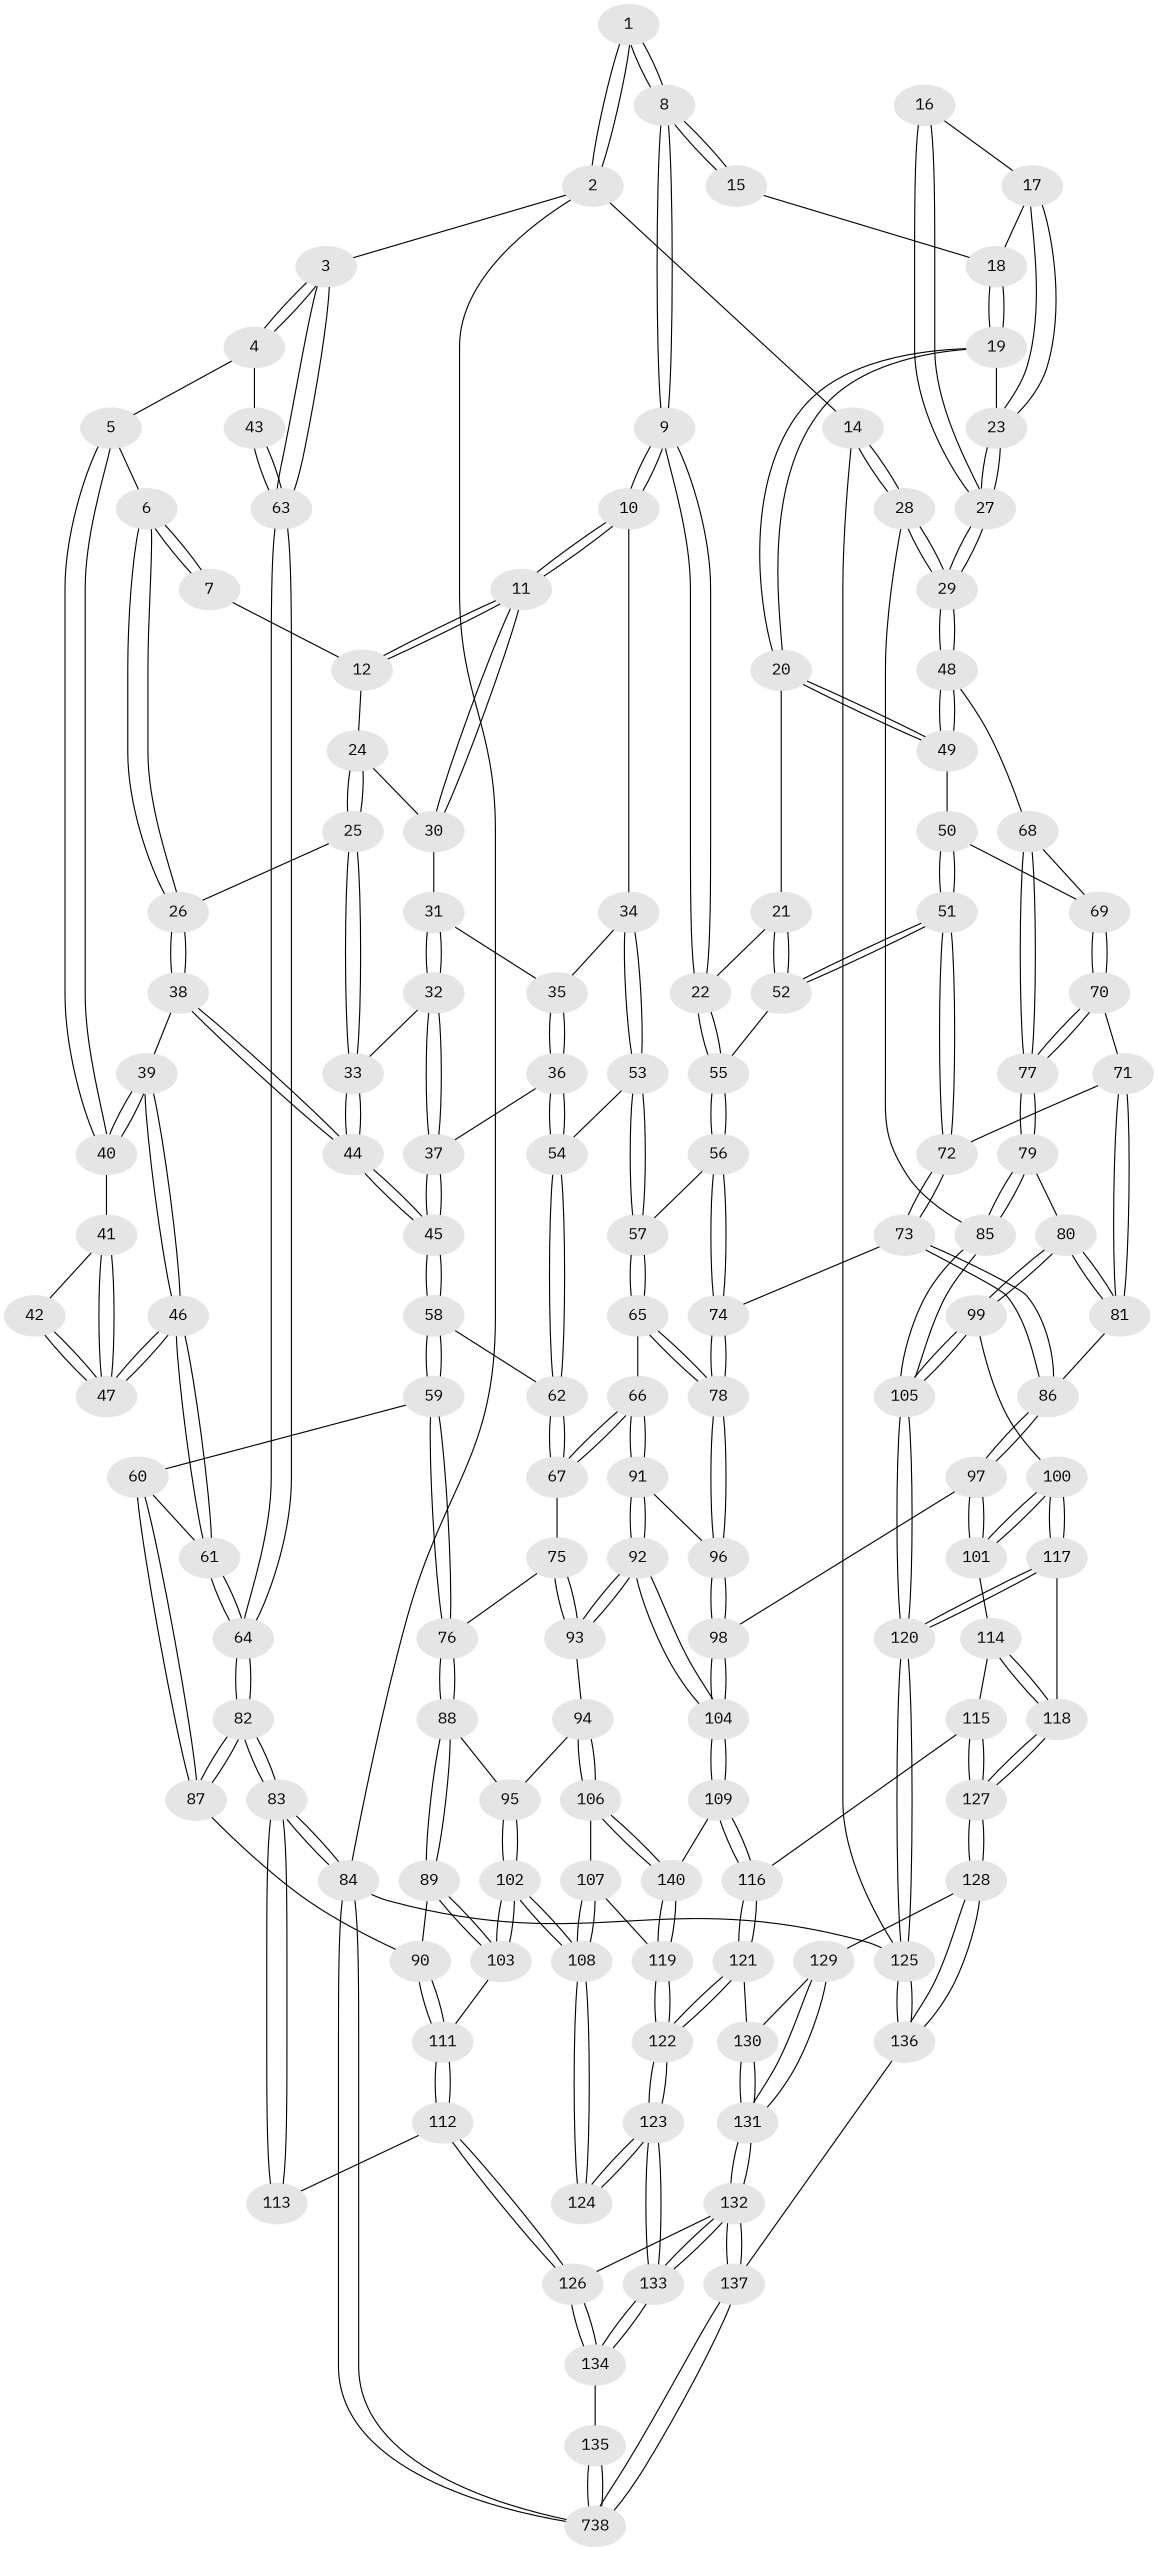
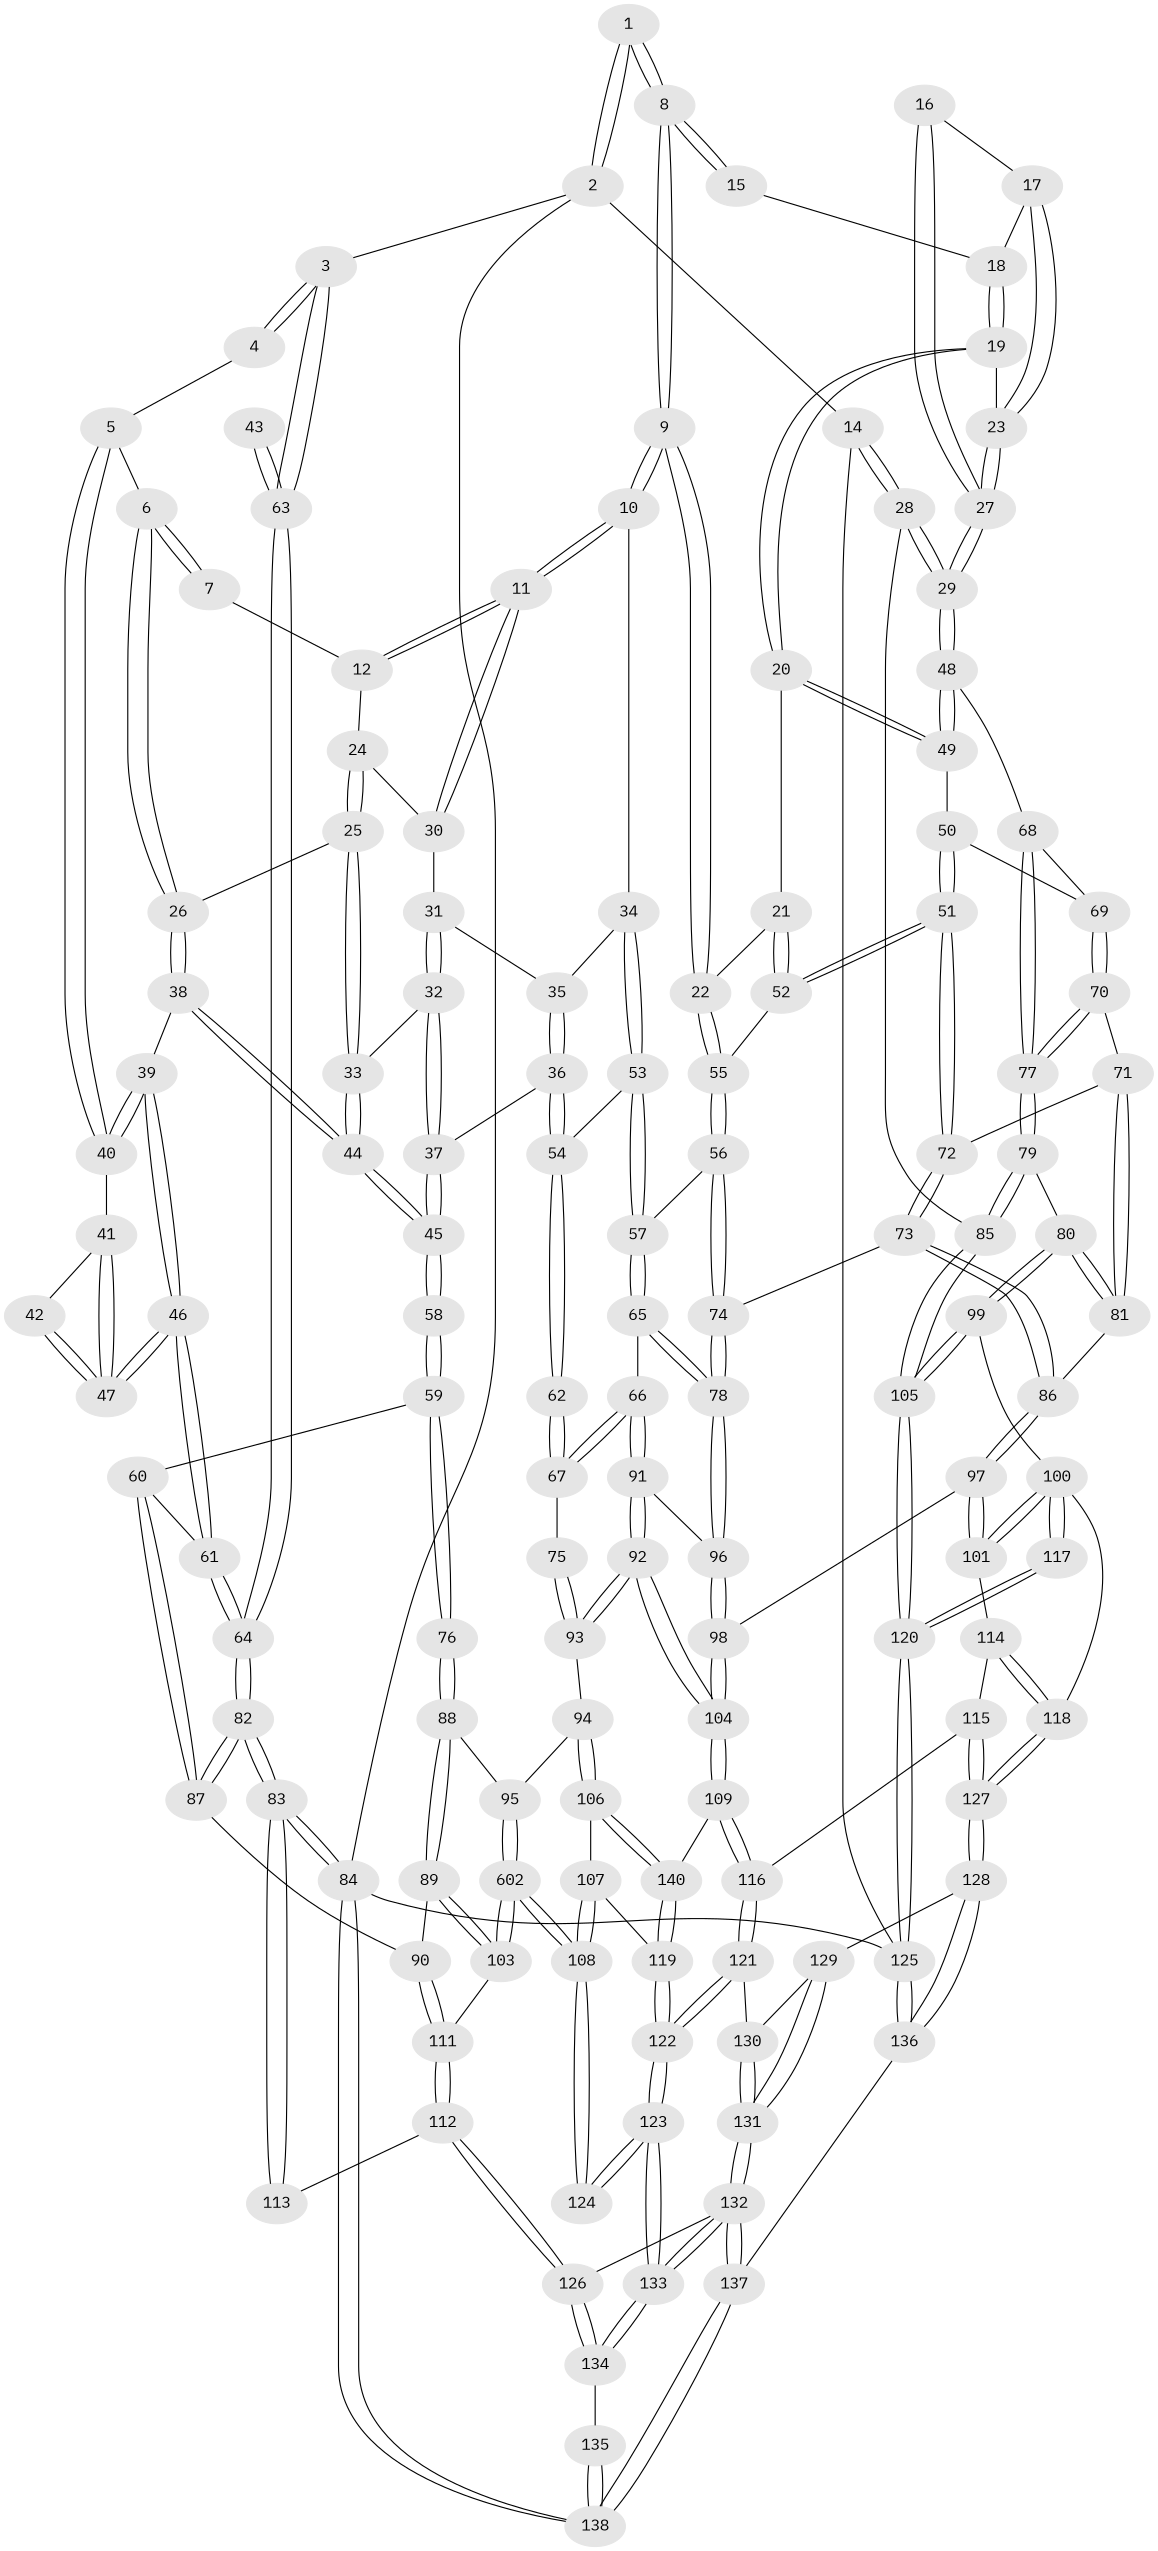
edge "4" -- "43": removed
edge "58" -- "62": removed
edge "75" -- "76": removed
edge "117" -- "118": now "100" -- "118"
node "102": label "102" -> "602"
node "738": label "738" -> "138"
